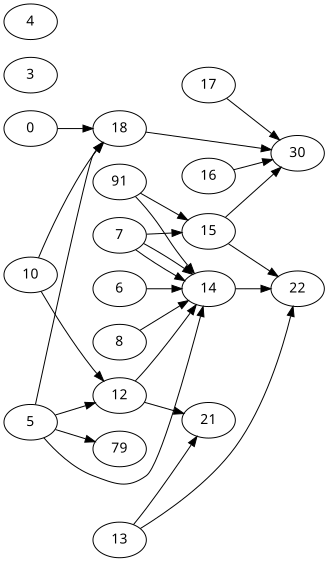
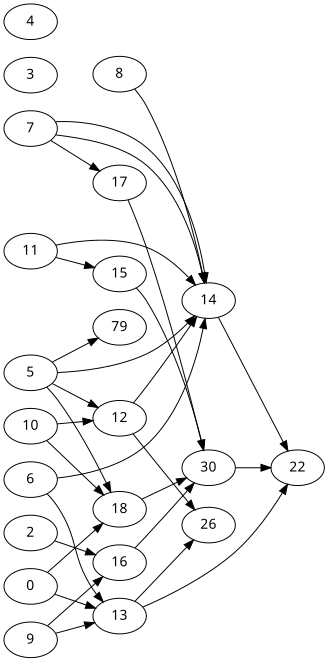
node "91": label "91" -> "11"
edge "7" -> "15": now "7" -> "17"
edge "15" -> "22": now "30" -> "22"
node "21": label "21" -> "26"
node "2": added
edge "6" -> "13": added
edge "0" -> "13": added
node "9": added
